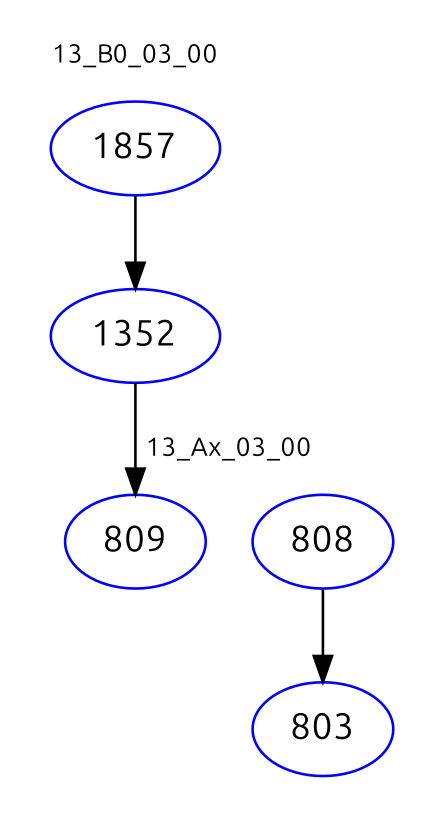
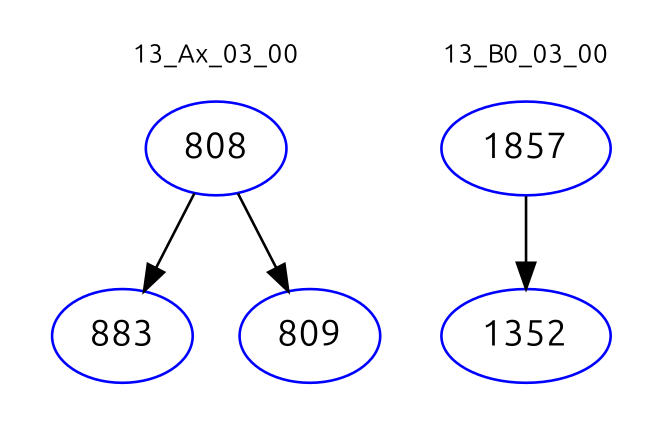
edge "1352" -> "809": now "808" -> "809"
node "803": label "803" -> "883"
